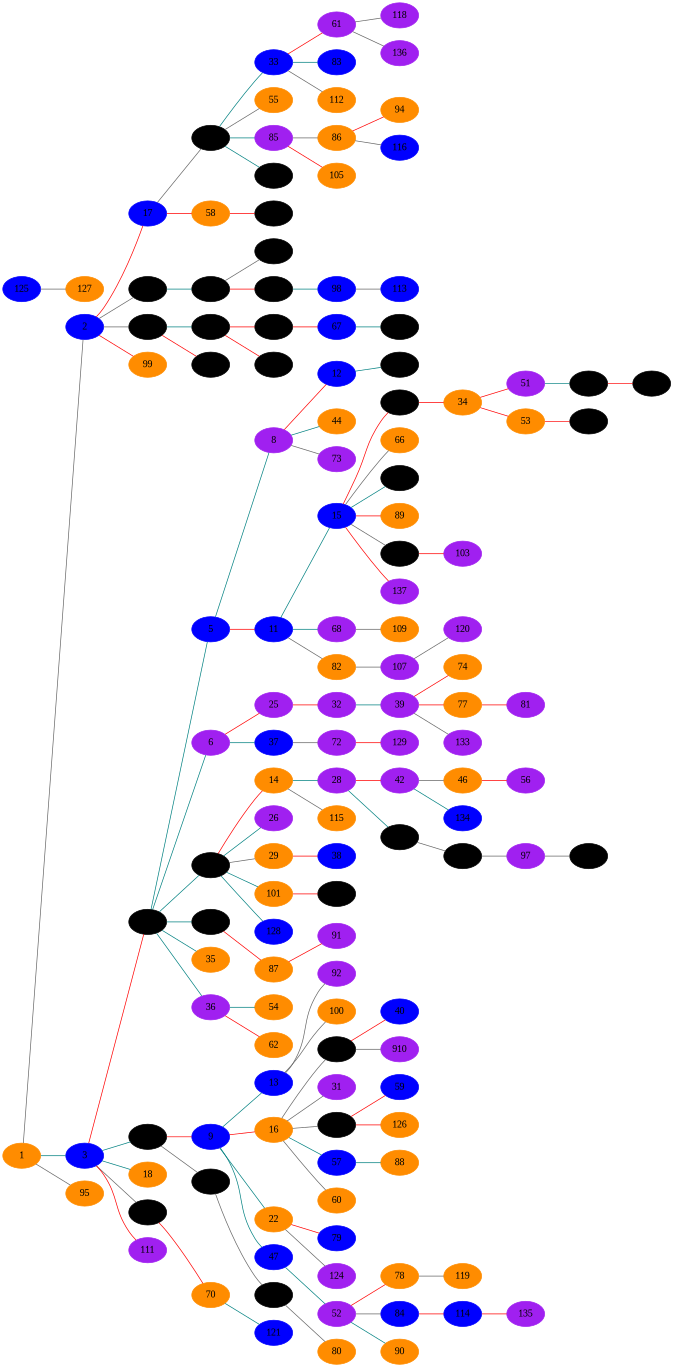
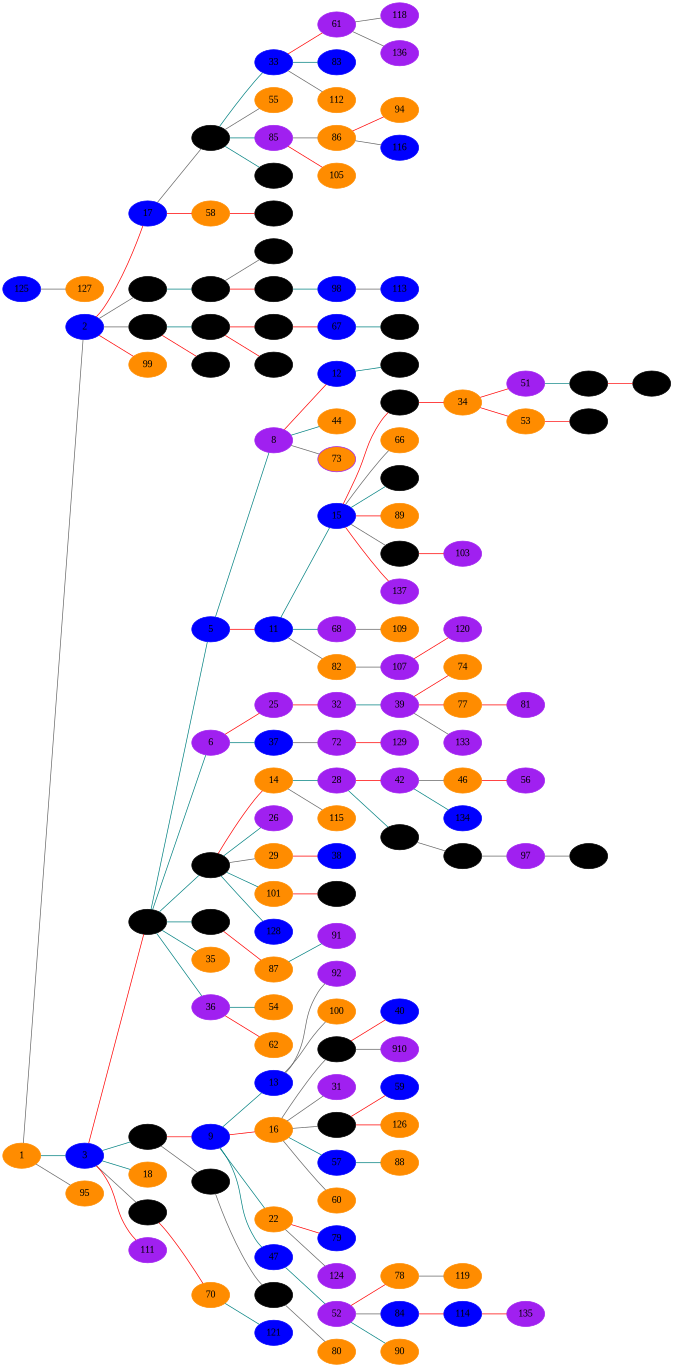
node "73": fillcolor purple -> darkorange
edge "120" -- "107": color gray40 -> red
edge "91" -- "87": color red -> teal
